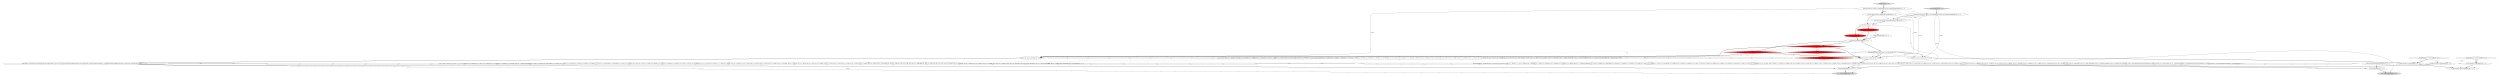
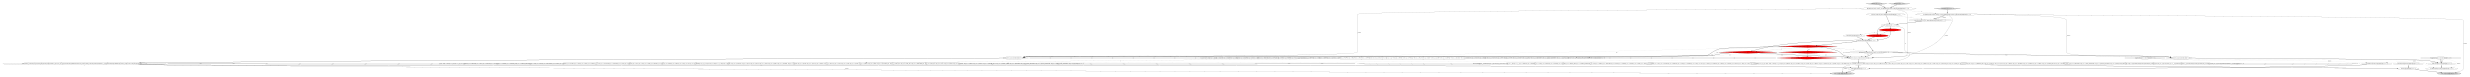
node "tableIdentifier['1', '0', '0']": added
node "_localctx.exception = re@@@51@@@['0', '0', '1']": removed
